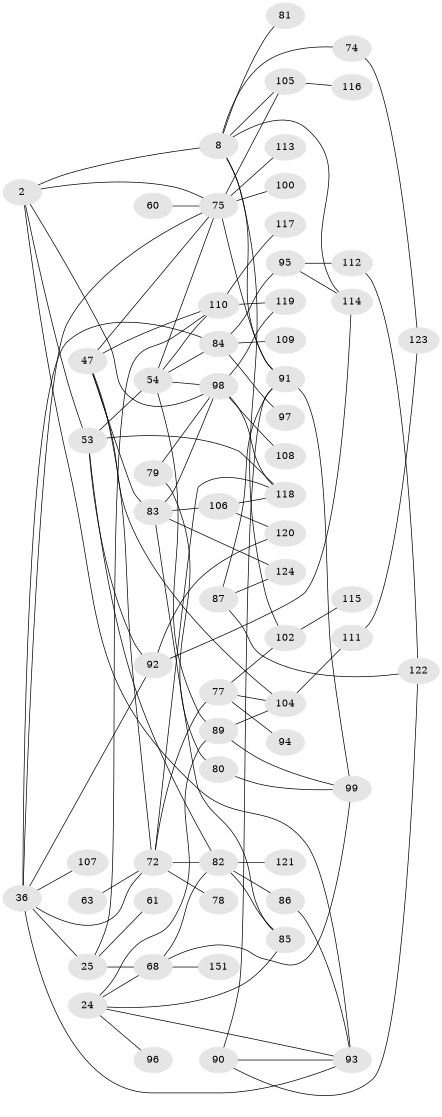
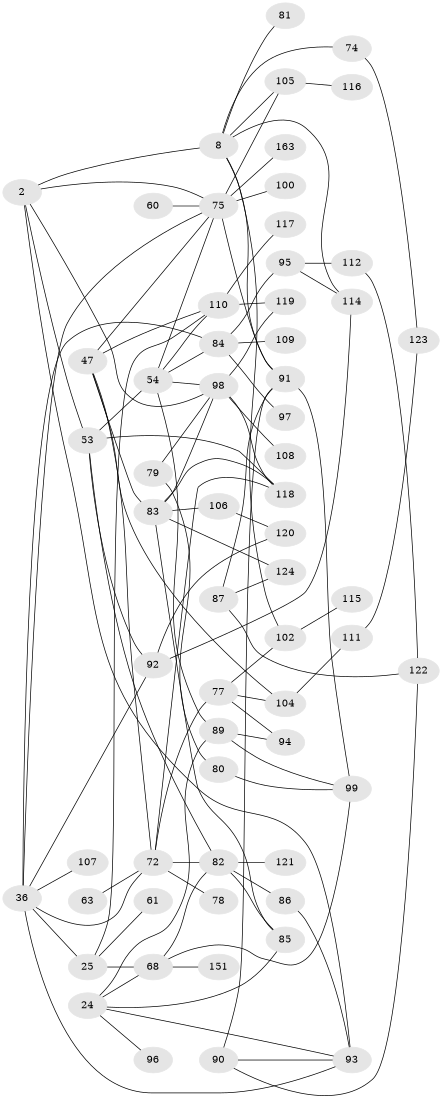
node "113": label "113" -> "163"
edge "118" -- "106": now "118" -- "83"
edge "104" -- "89": now "94" -- "89"
